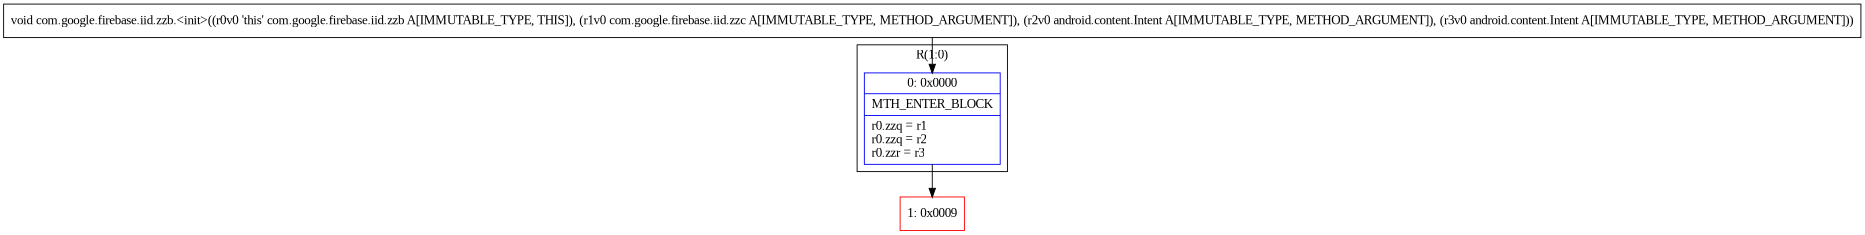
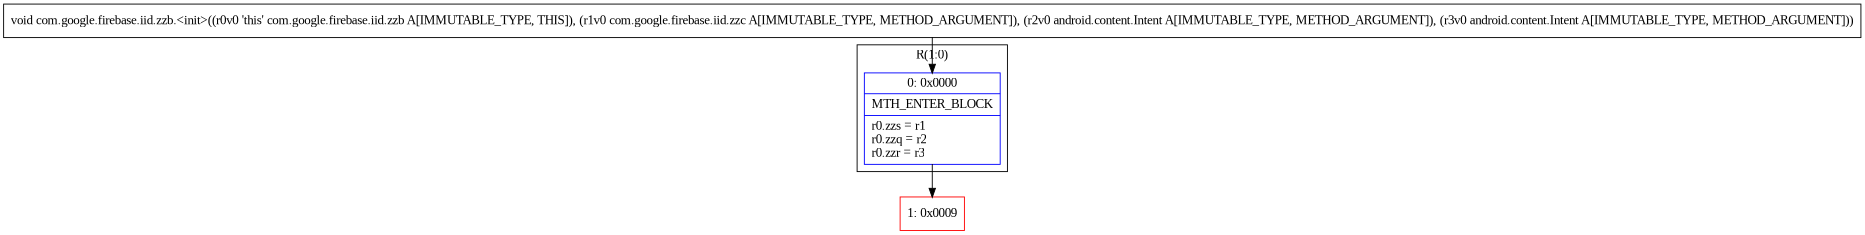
node "0: 0x0000": text "r0.zzq = r1" -> "r0.zzs = r1"
